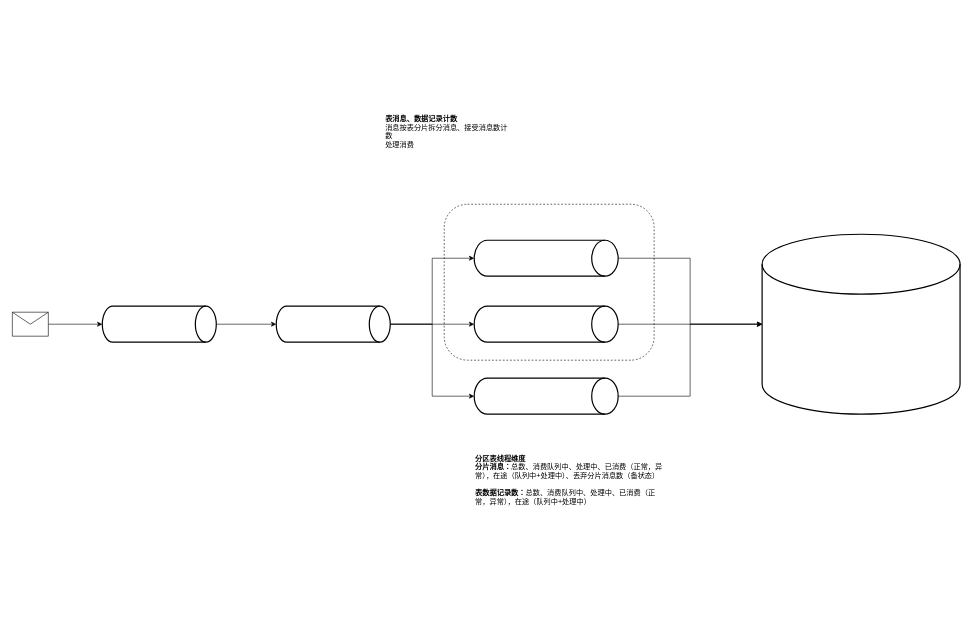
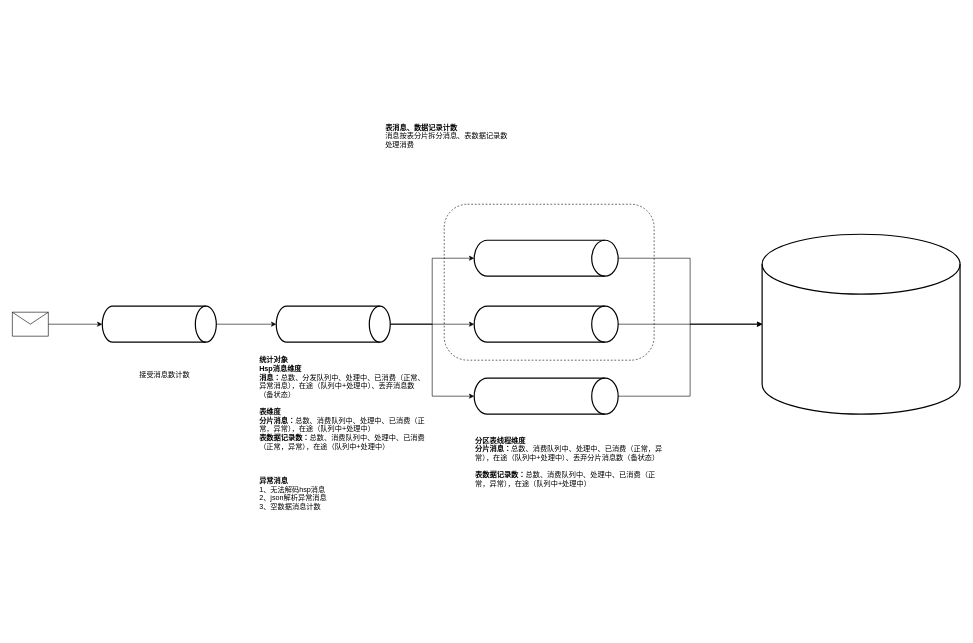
node "表消息、数据记录计数 消息按表分片拆分消息、接受消息数计数 处理消费": label "表消息、数据记录计数 消息按表分片拆分消息、接受消息数计数 处理消费" -> "表消息、数据记录计数 消息按表分片拆分消息、表数据记录数 处理消费"
node "接受消息数计数": added
node "统计对象 Hsp消息维度 消息：总数、分发队列中、处理中、已消费（正常、异常消息），在途（队列中+处理中）、丢弃消息数（备状态） 表维度 分片消息：总数、消费队列中、处理中、已消费（正常，异常），在途（队列中+处理中） 表数据记录数：总数、消费队列中、处理中、已消费（正常，异常），在途（队列中+处理中） 异常消息 1、无法解码hsp消息 2、json解析异常消息 3、空数据消息计数": added
node "分区表线程维度分片消息：总数、消费队列中、处理中、已消费（正常，异常），在途（队列中+处理中）、丢弃分片消息数（备状态）表数据记录数：总数、消费队列中、处理中、已消费（正常，异常），在途（队列中+处理中）": moved (570, 540) -> (570, 522)
